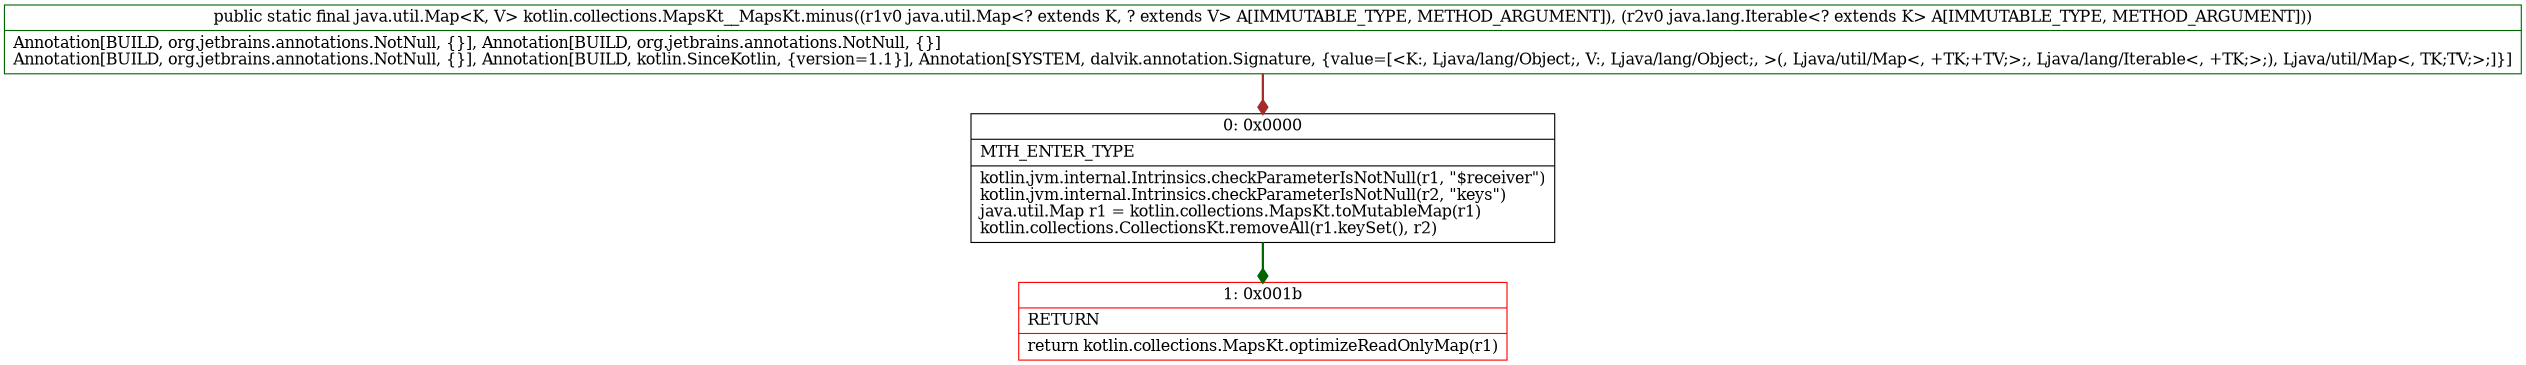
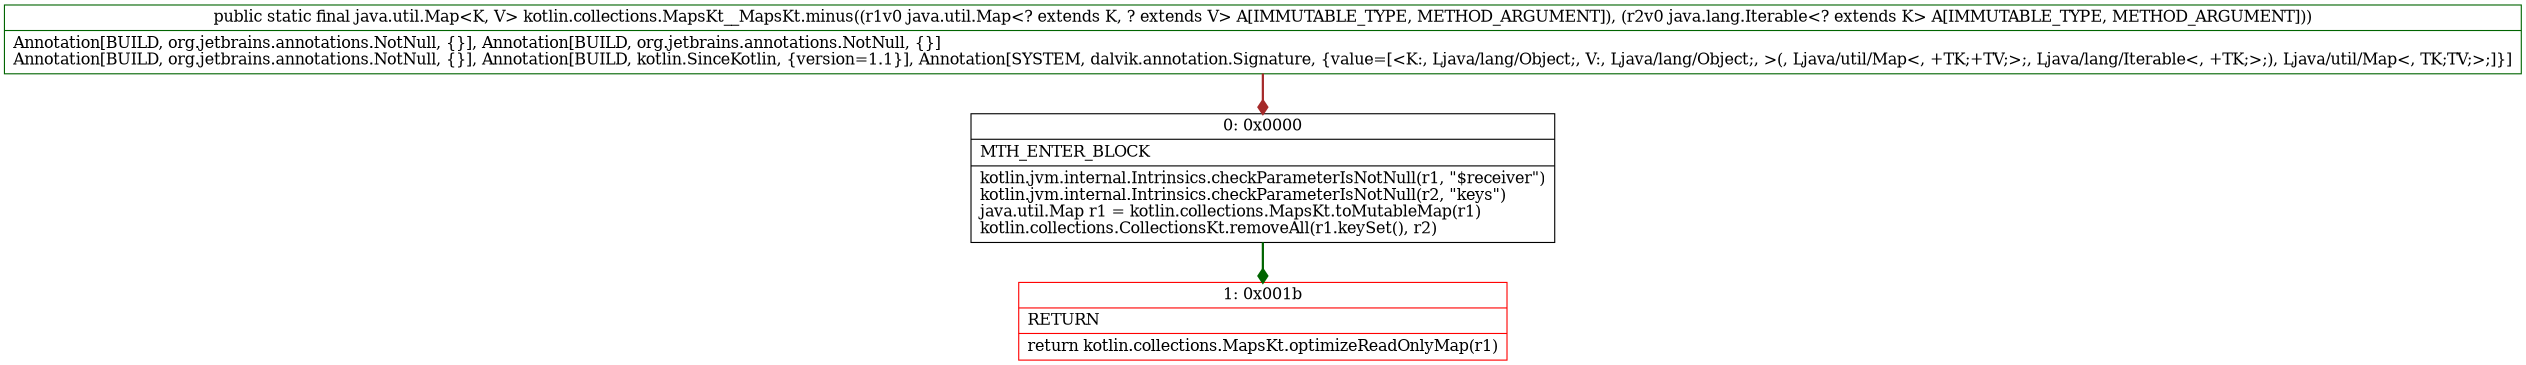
node "0: 0x0000": text "MTH_ENTER_TYPE" -> "MTH_ENTER_BLOCK"
